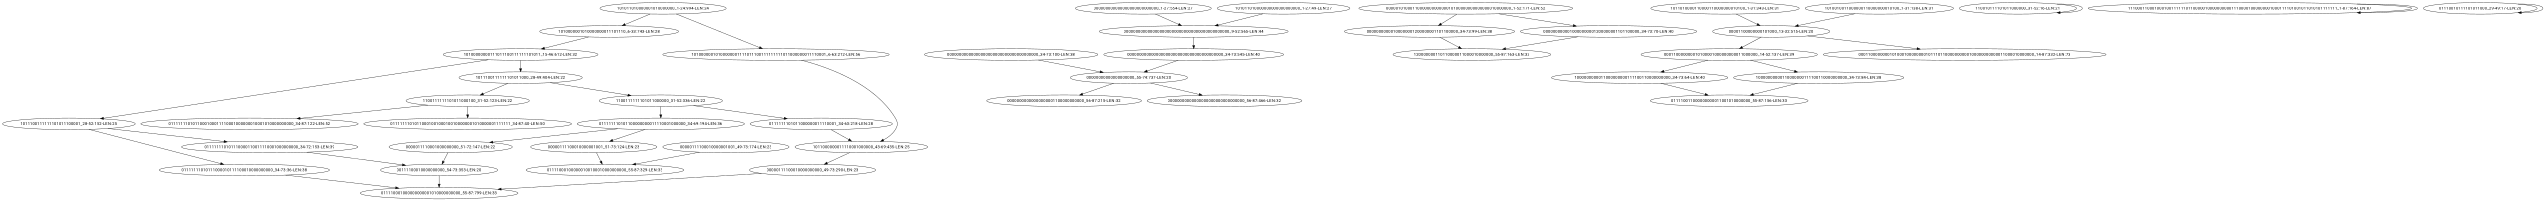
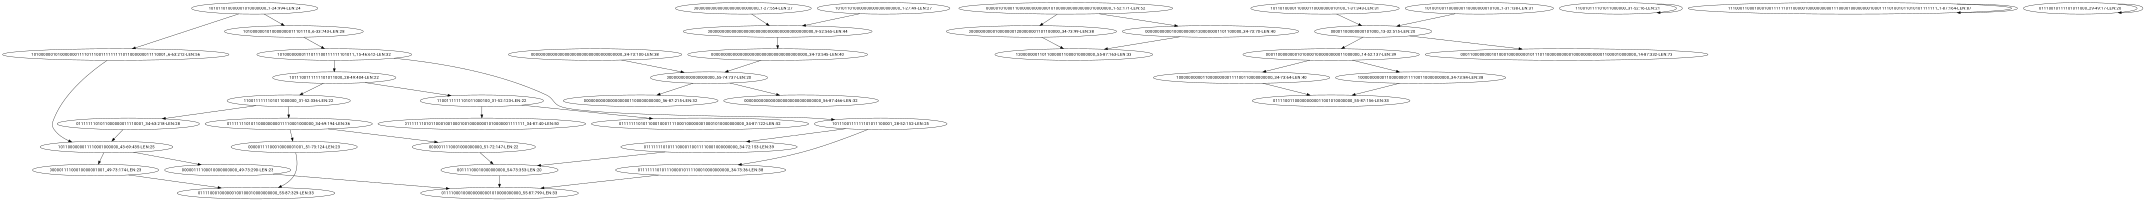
edge "1011000000011110001000000_43-69:435-LEN:25" -> "00000111100010000001001_49-73:174-LEN:23": added
